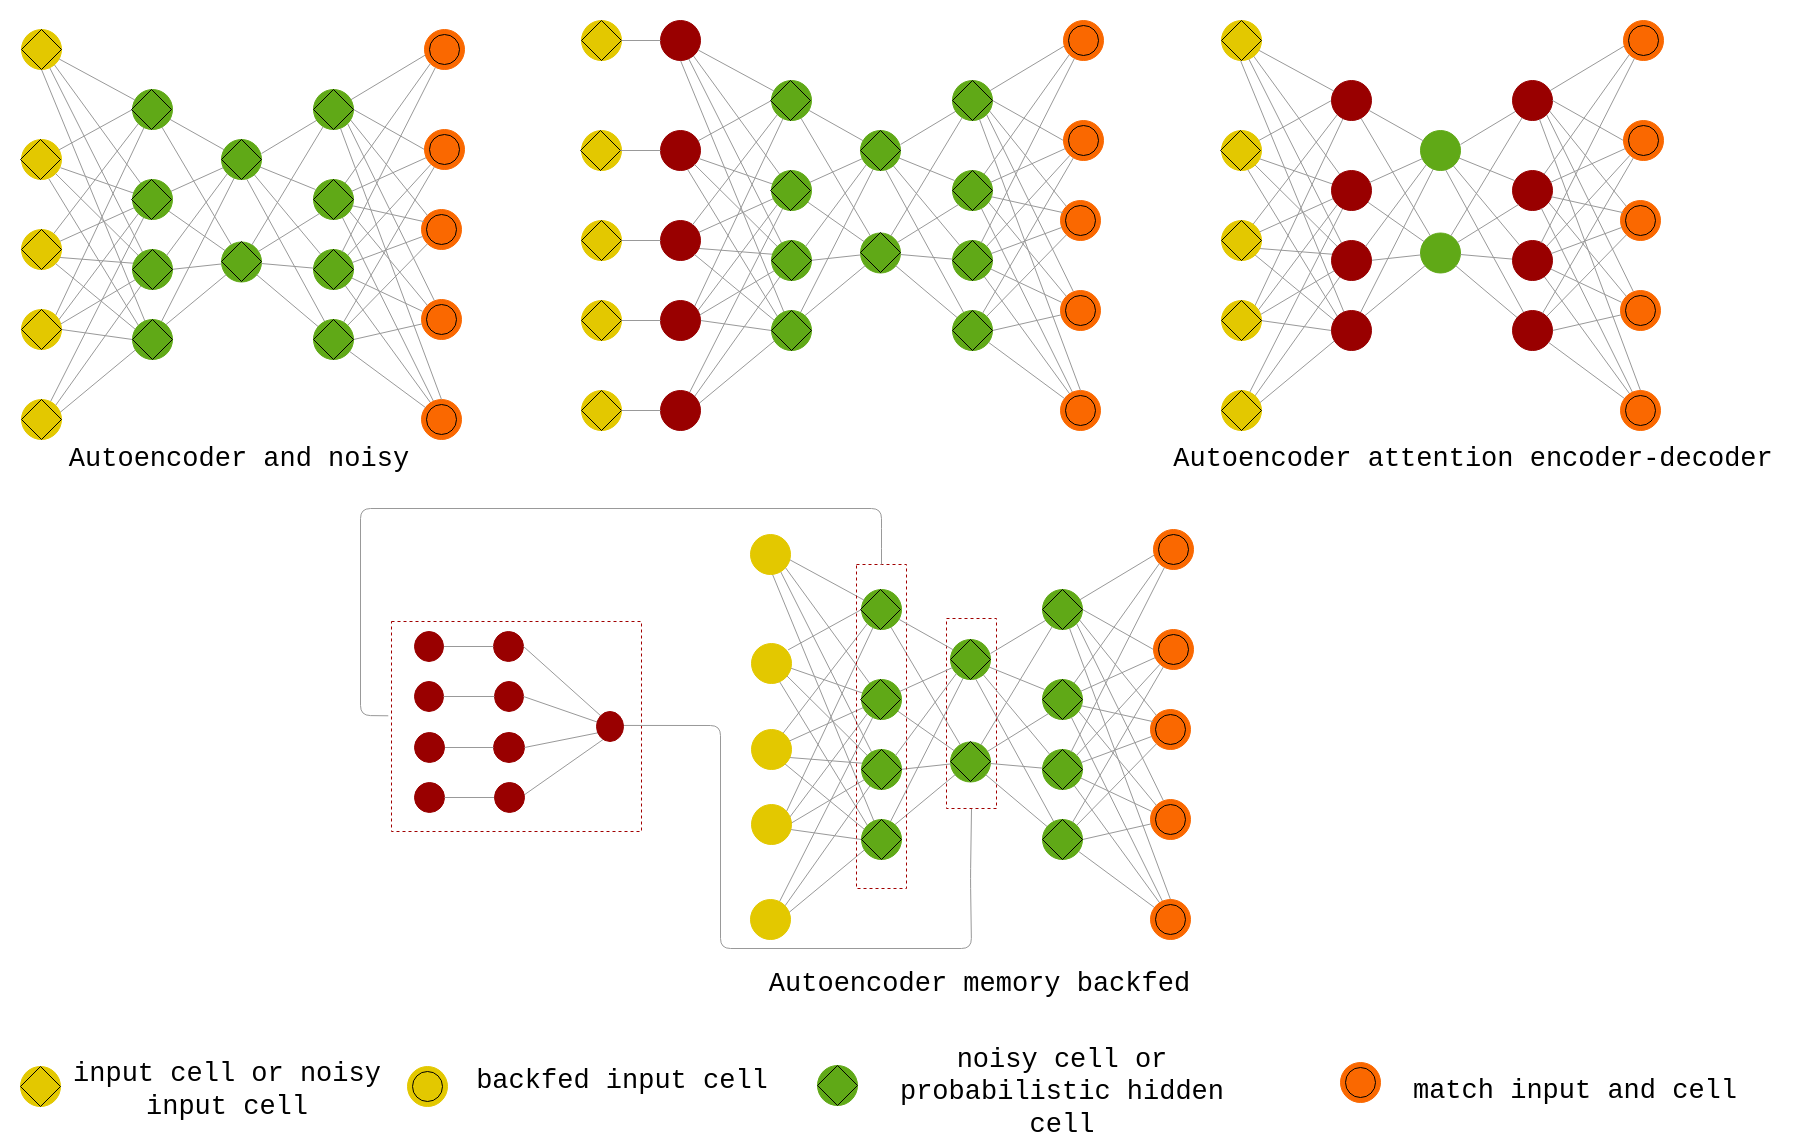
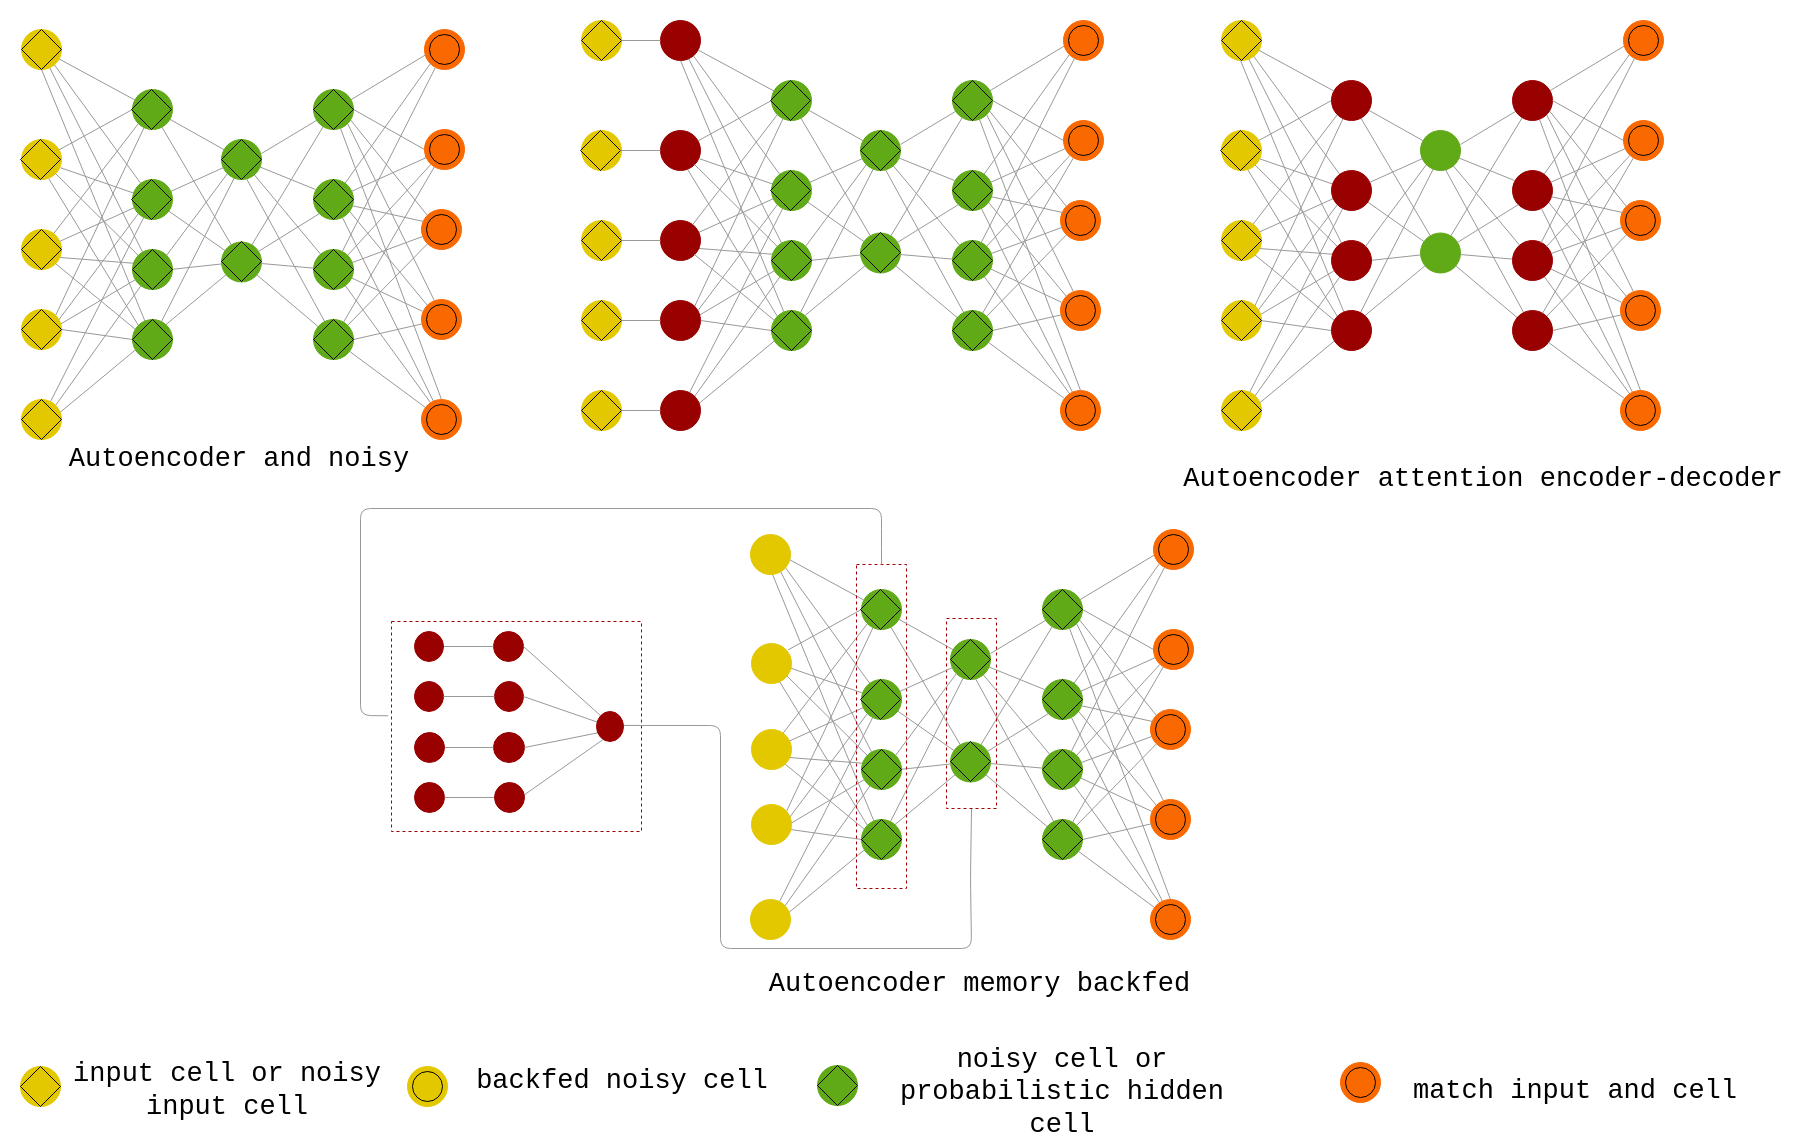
node "Autoencoder attention encoder-decoder": moved (1474, 460) -> (1484, 480)
node "backfed input cell": label "backfed input cell" -> "backfed noisy cell"
